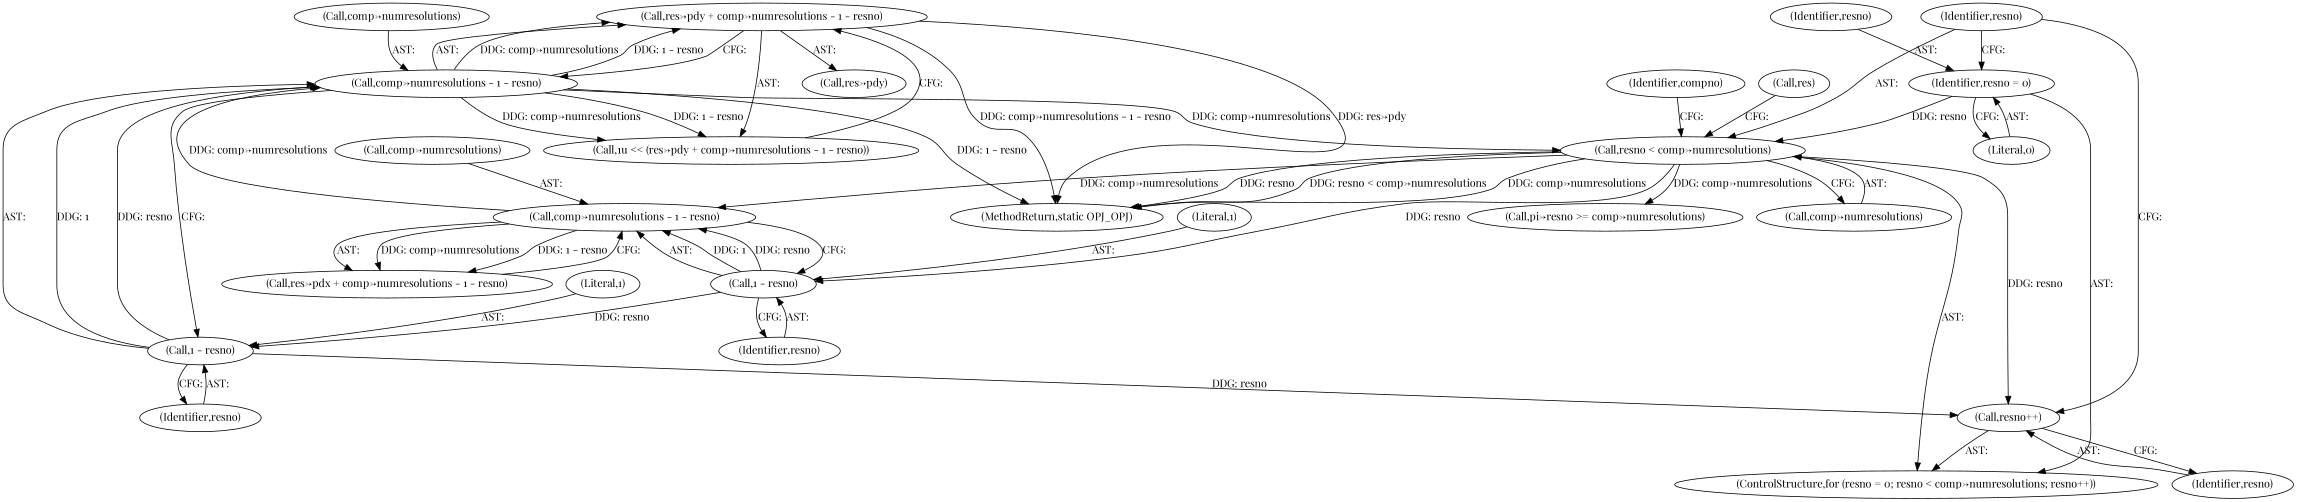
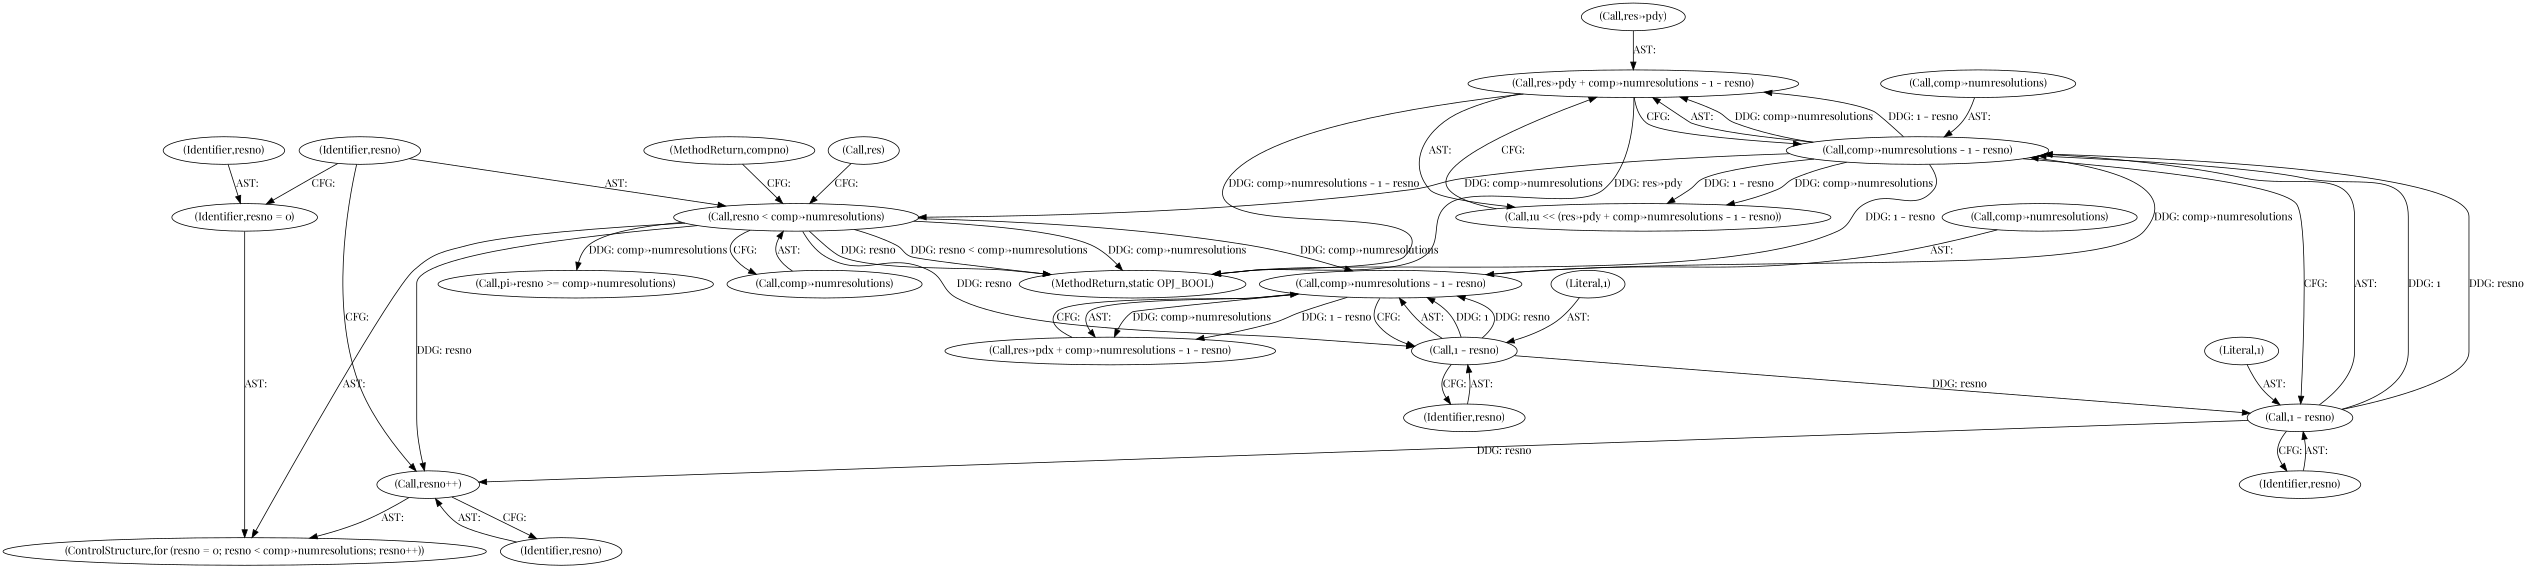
edge "(Call,res->pdy + comp->numresolutions - 1 - resno)" -> "(Call,res->pdy)": reversed
node "(Identifier,compno)": label "(Identifier,compno)" -> "(MethodReturn,compno)"
edge "(Identifier,resno = 0)" -> "(Call,resno < comp->numresolutions)": removed, label "DDG: resno"
node "(Literal,0)": removed
node "(MethodReturn,static OPJ_OPJ)": label "(MethodReturn,static OPJ_OPJ)" -> "(MethodReturn,static OPJ_BOOL)"
